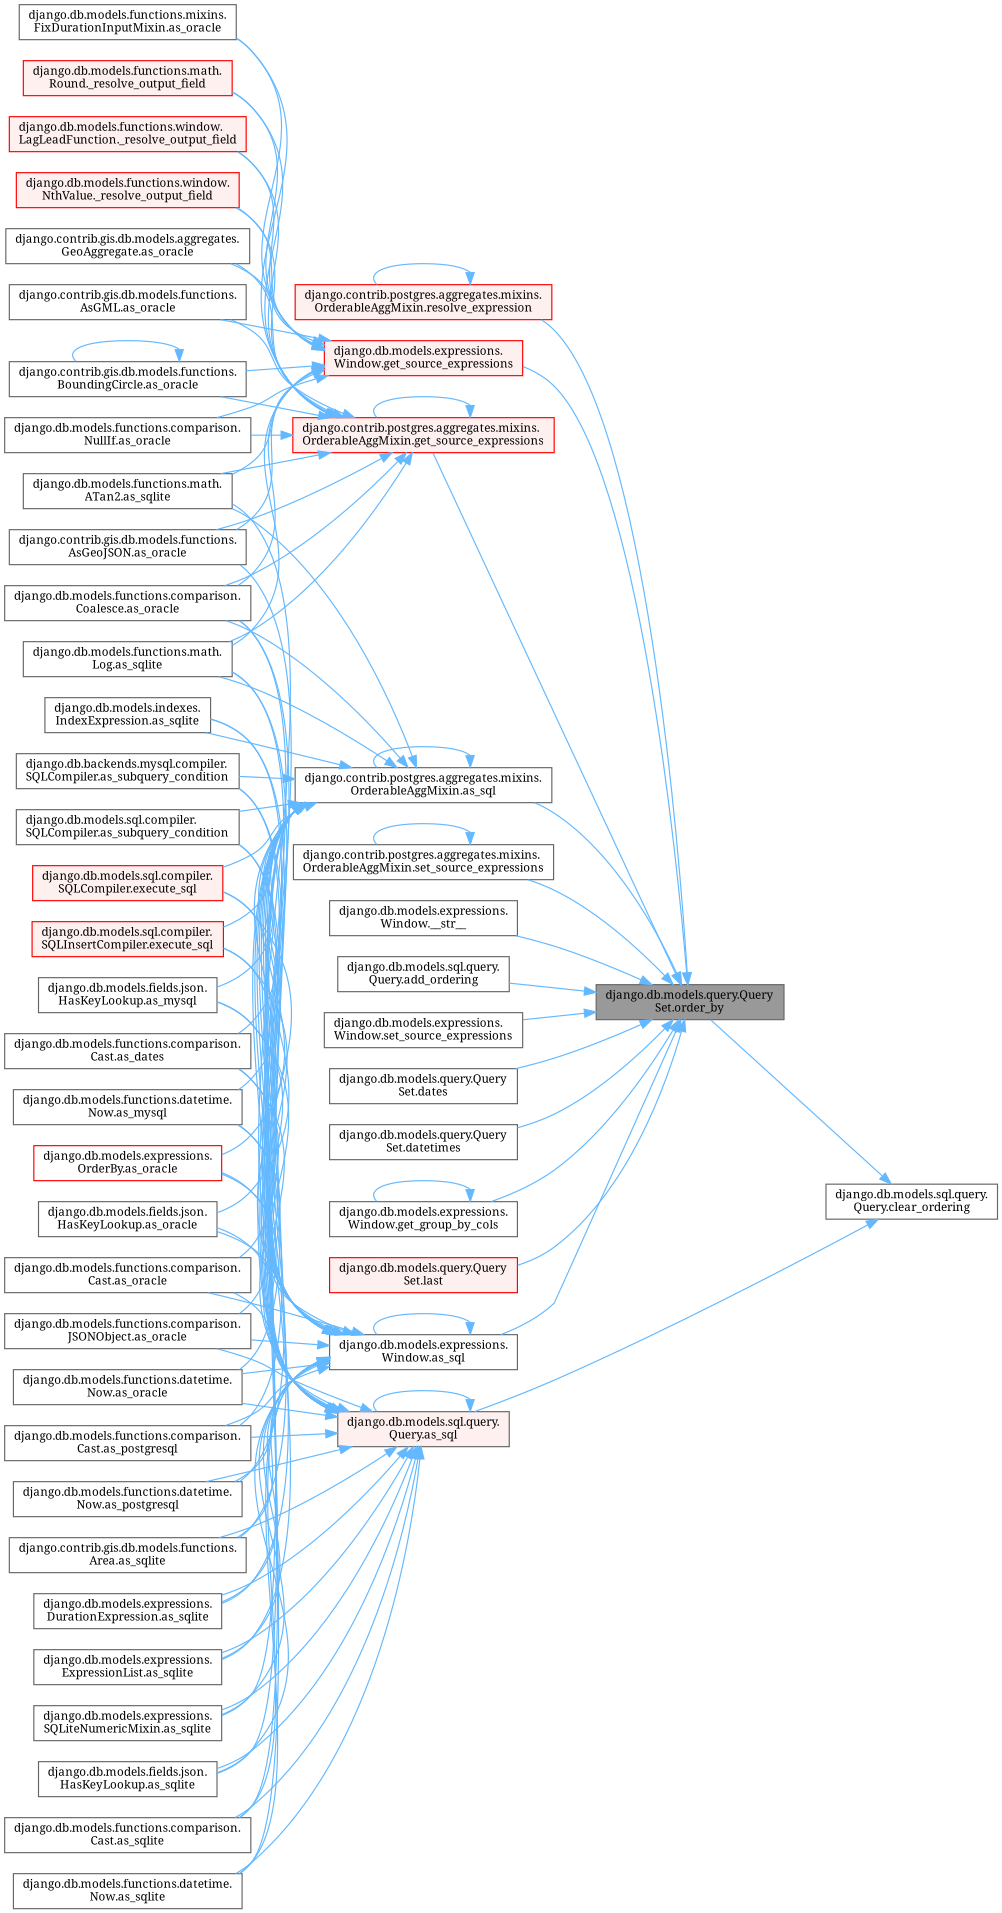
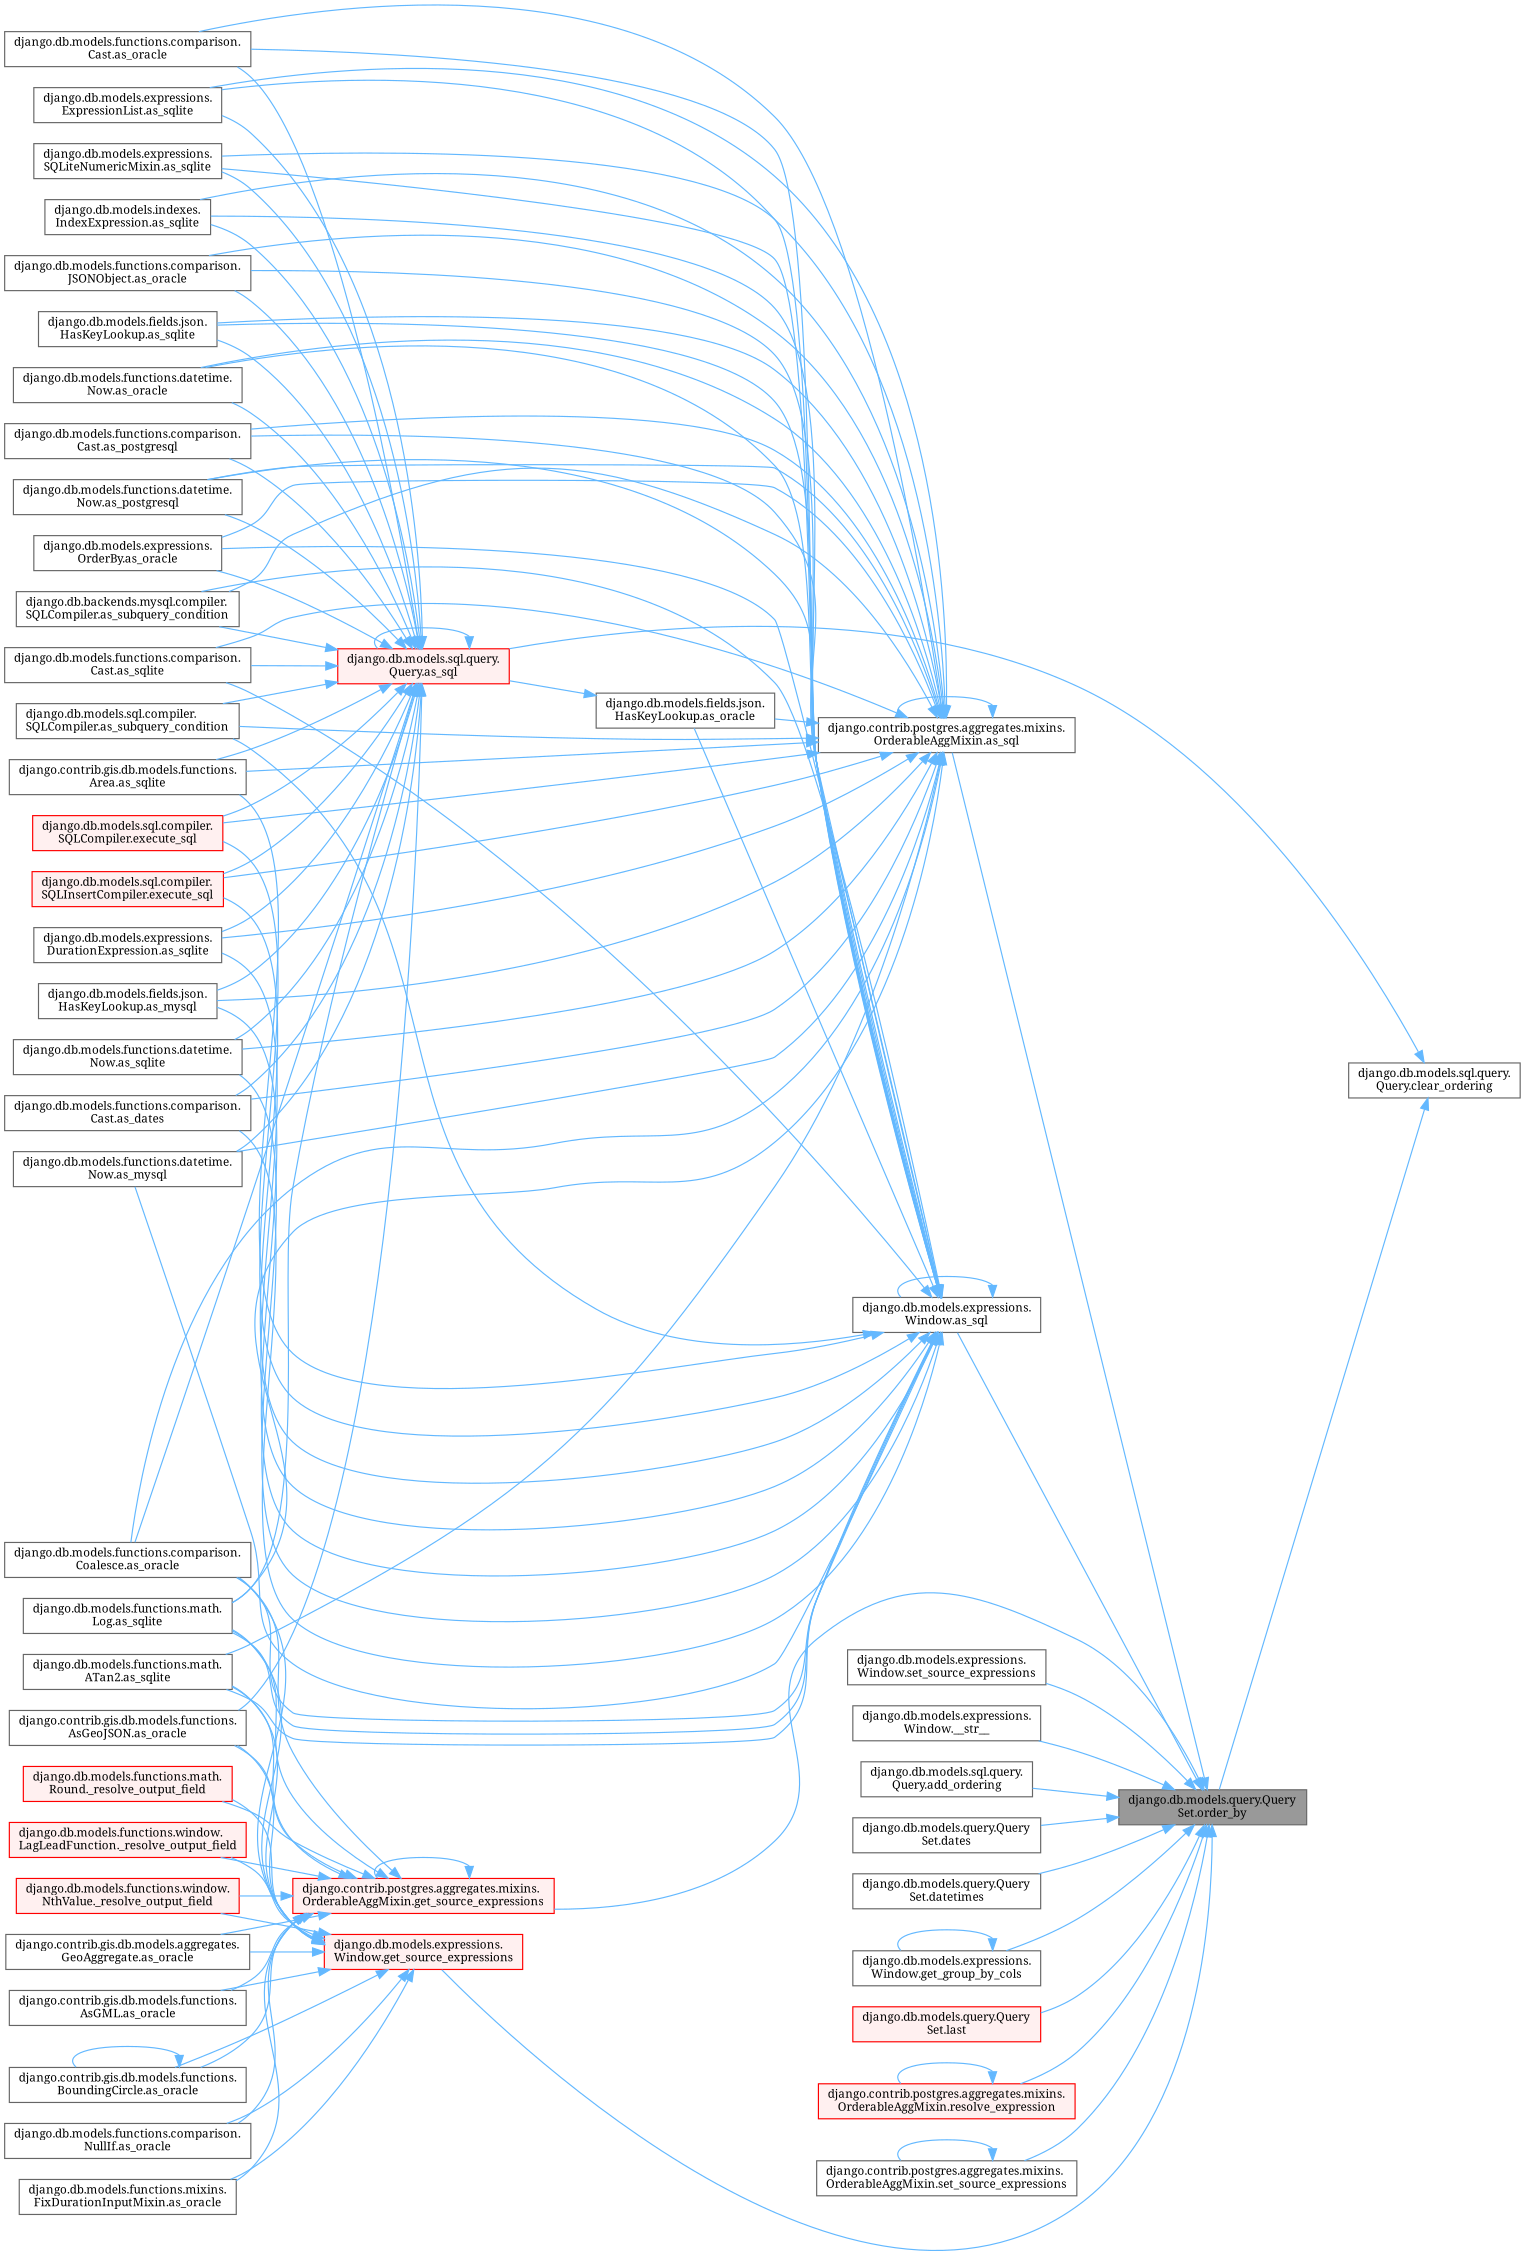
node "django.db.models.expressions. OrderBy.as_oracle": color red -> grey40
edge "django.db.models.fields.json. HasKeyLookup.as_oracle" -> "django.db.models.sql.query. Query.as_sql": reversed
node "django.db.models.sql.query. Query.as_sql": color grey40 -> red
